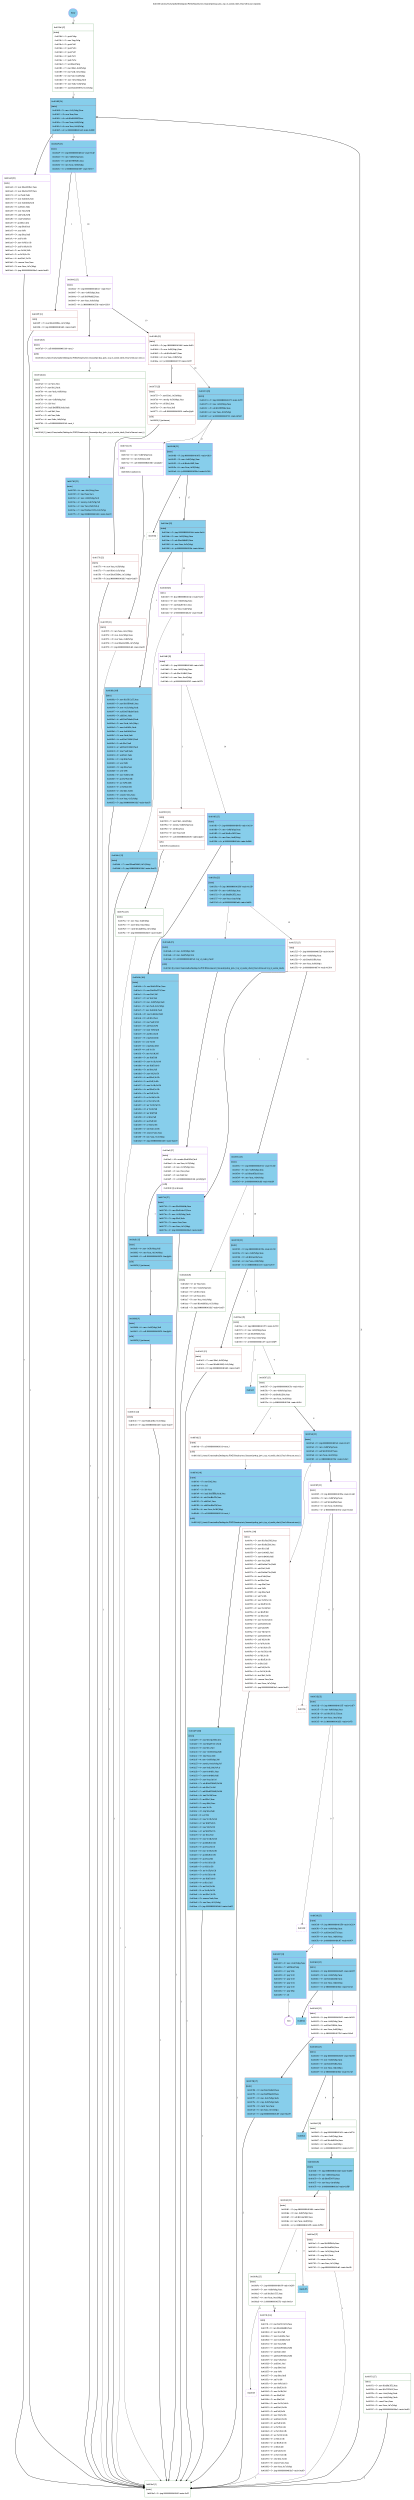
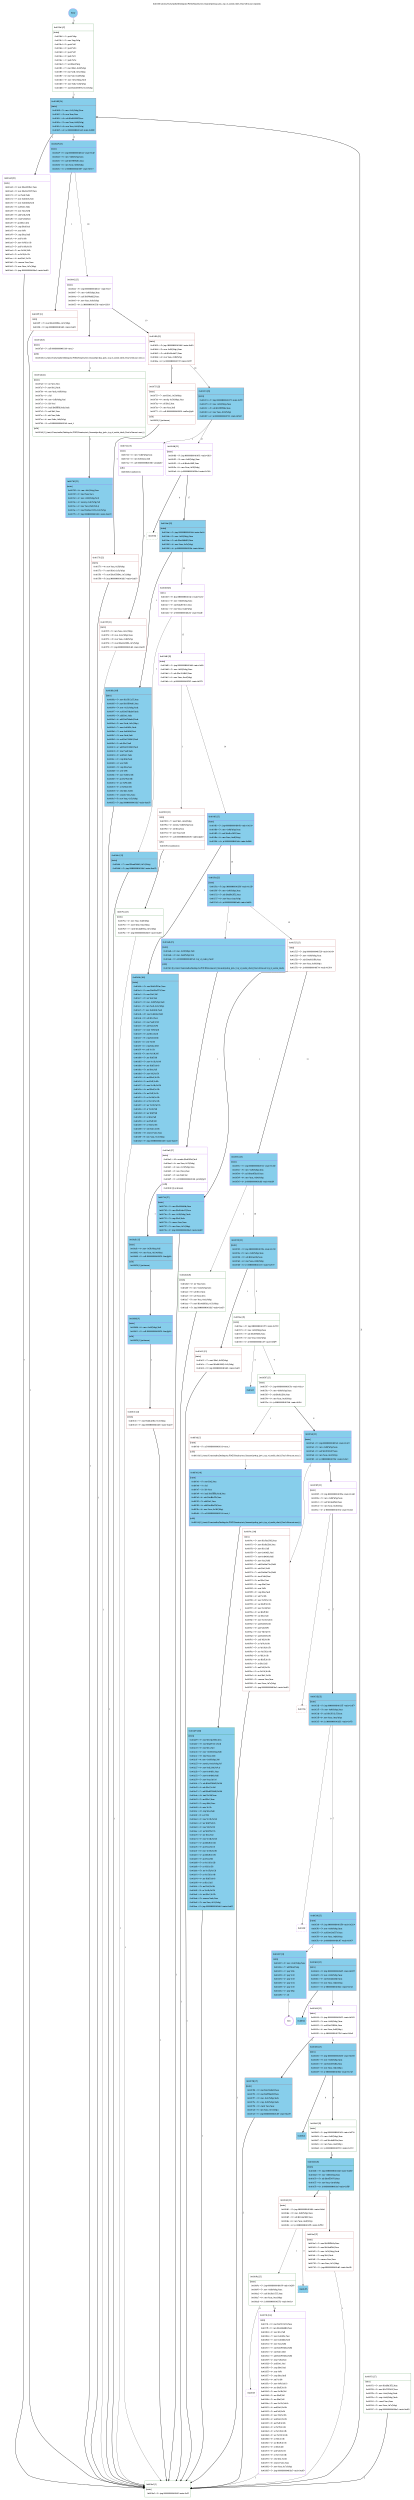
node "0x40148d [25]": fillcolor skyblue -> white
